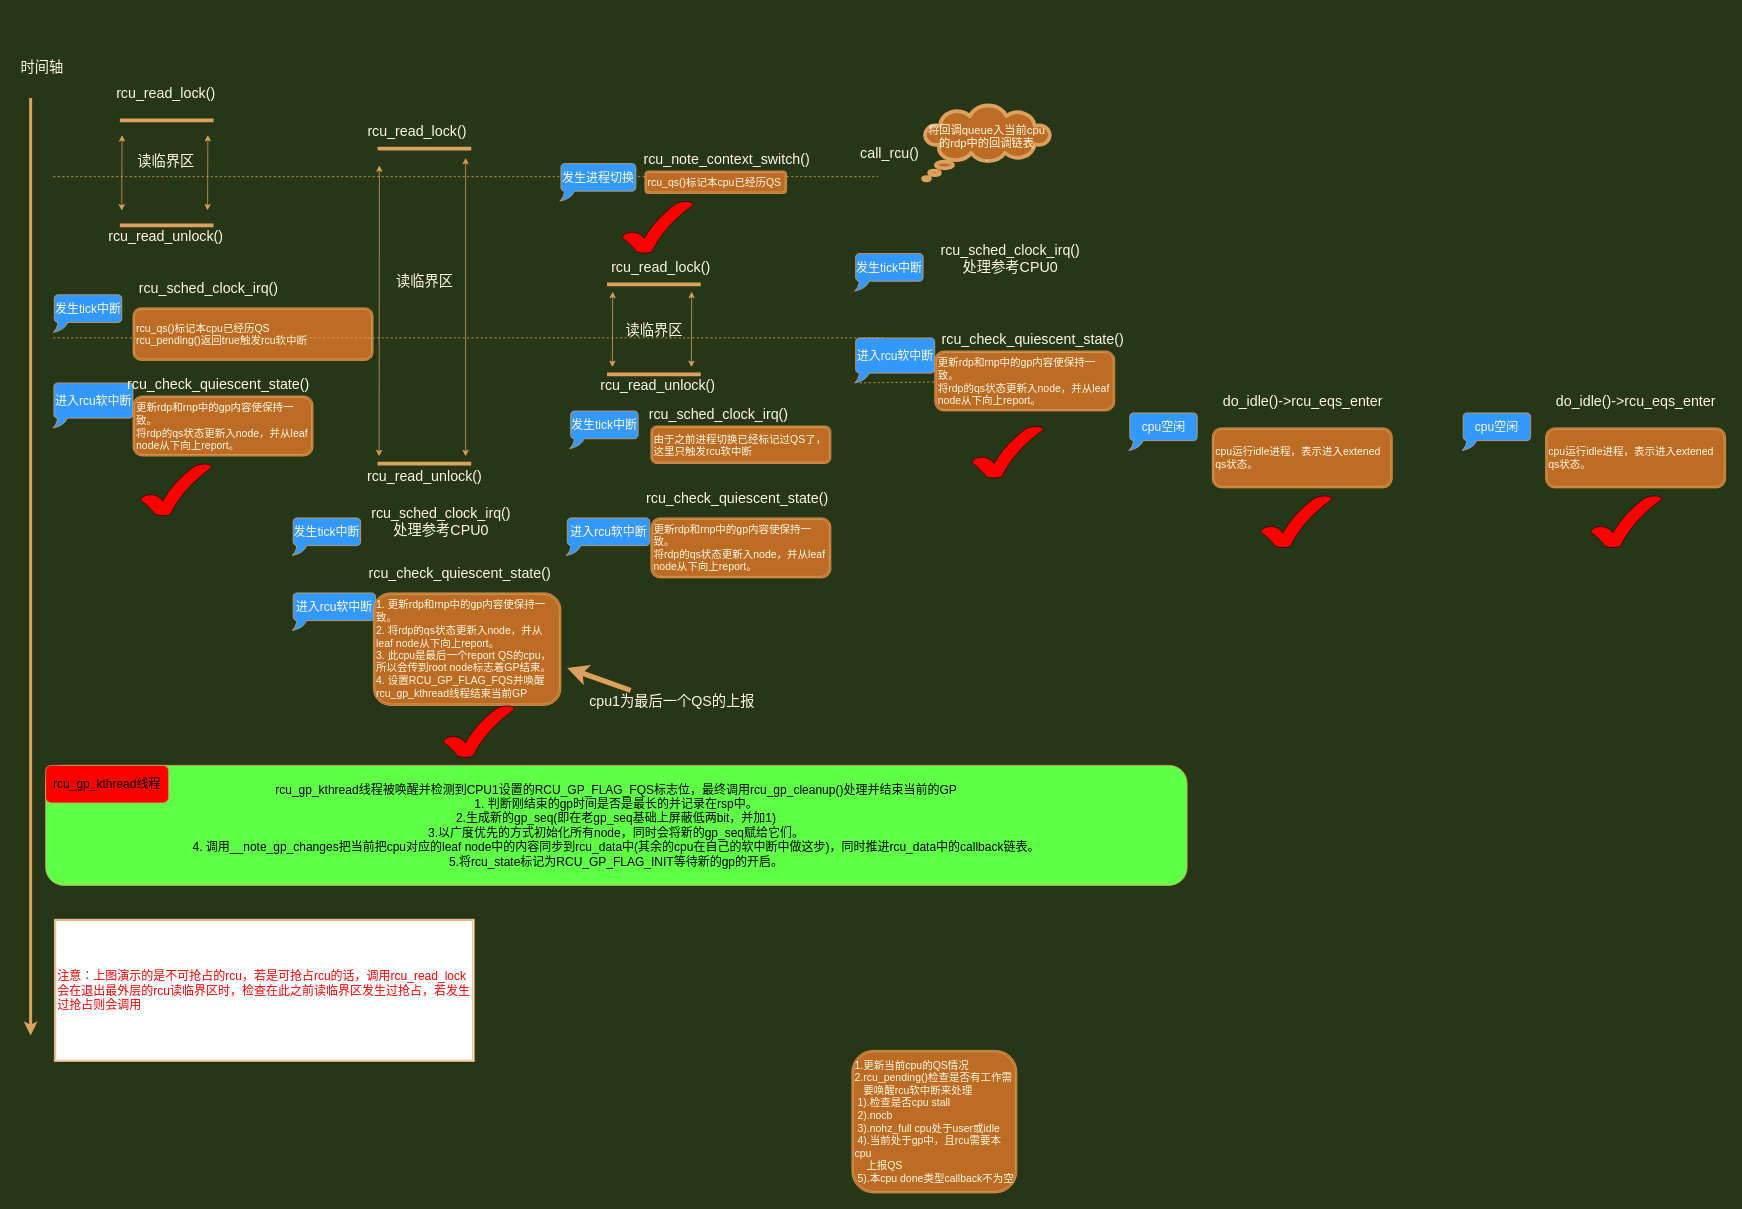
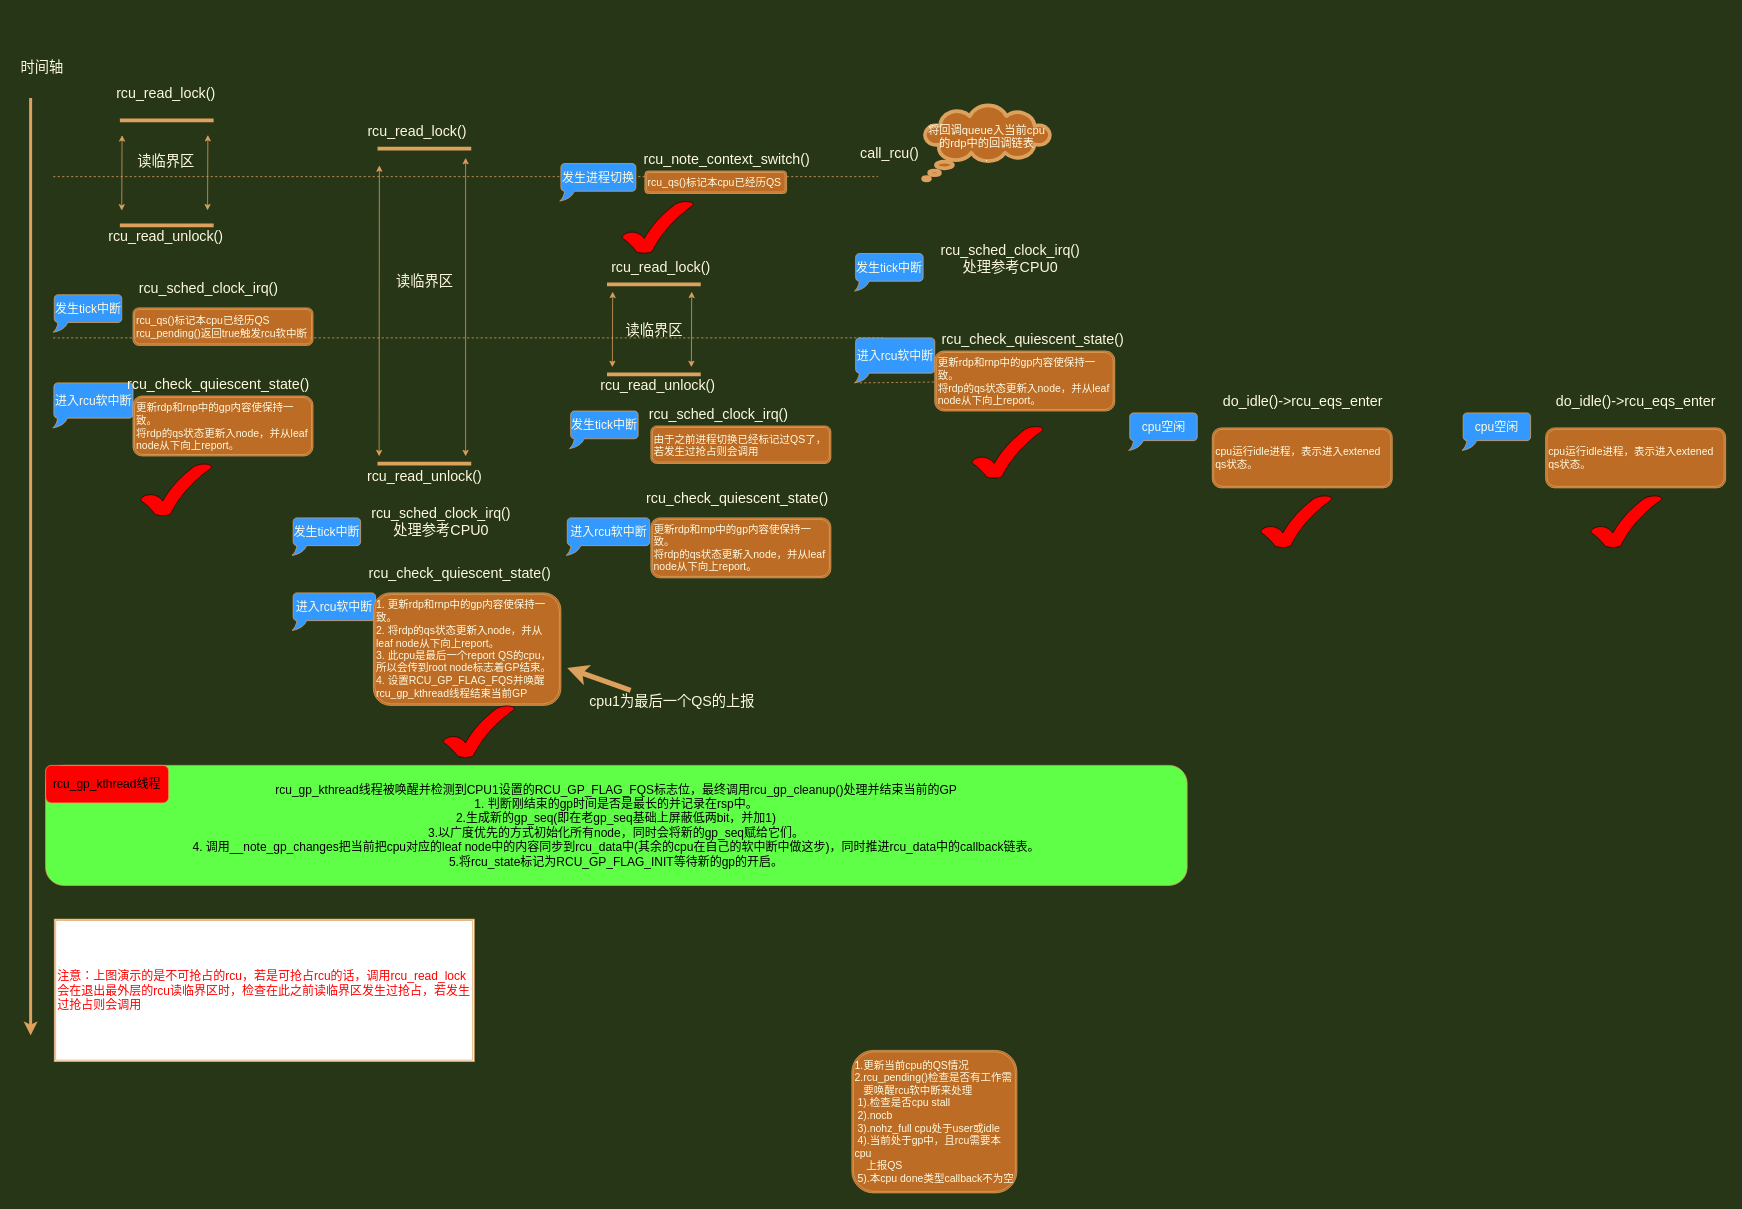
node "rcu_qs()标记本cpu已经历QS rcu_pending()返回true触发rcu软中断": size 240x53 -> 180x38
node "由于之前进程切换已经标记过QS了，这里只触发rcu软中断": label "由于之前进程切换已经标记过QS了，这里只触发rcu软中断" -> "由于之前进程切换已经标记过QS了，若发生过抢占则会调用"
